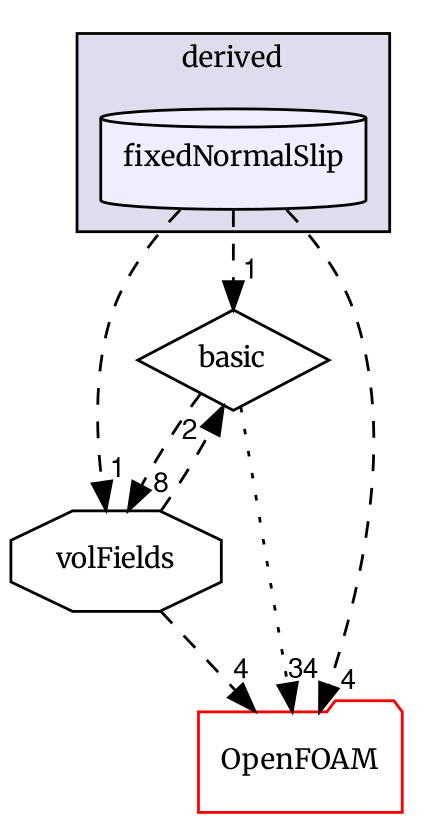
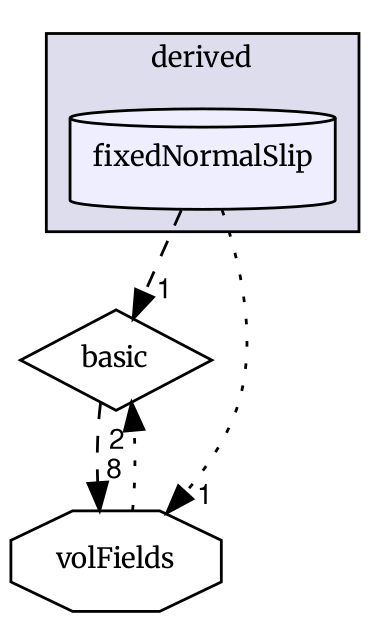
edge "fixedNormalSlip" -> "volFields": style dashed -> dotted
edge "volFields" -> "basic": style dashed -> dotted
node "OpenFOAM": removed
